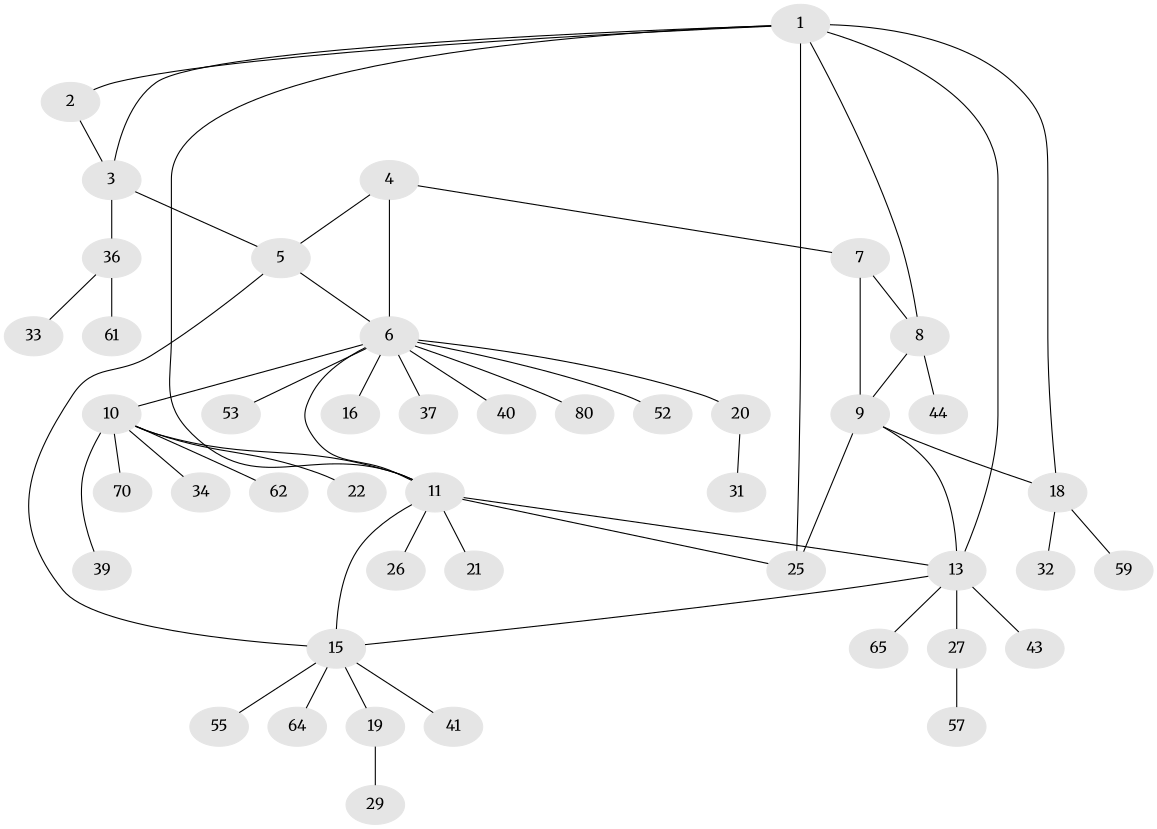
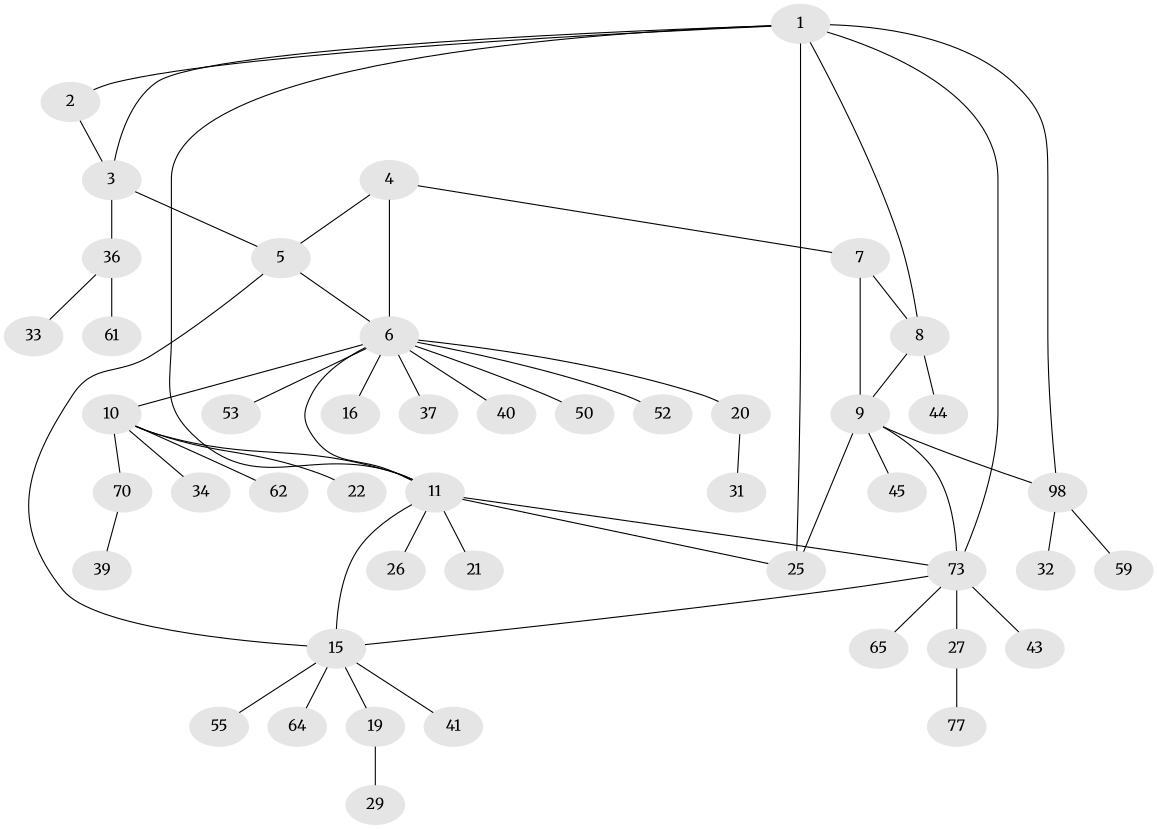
node "80": label "80" -> "50"
edge "10" -- "39": now "70" -- "39"
node "45": added
node "18": label "18" -> "98"
node "13": label "13" -> "73"
node "57": label "57" -> "77"
